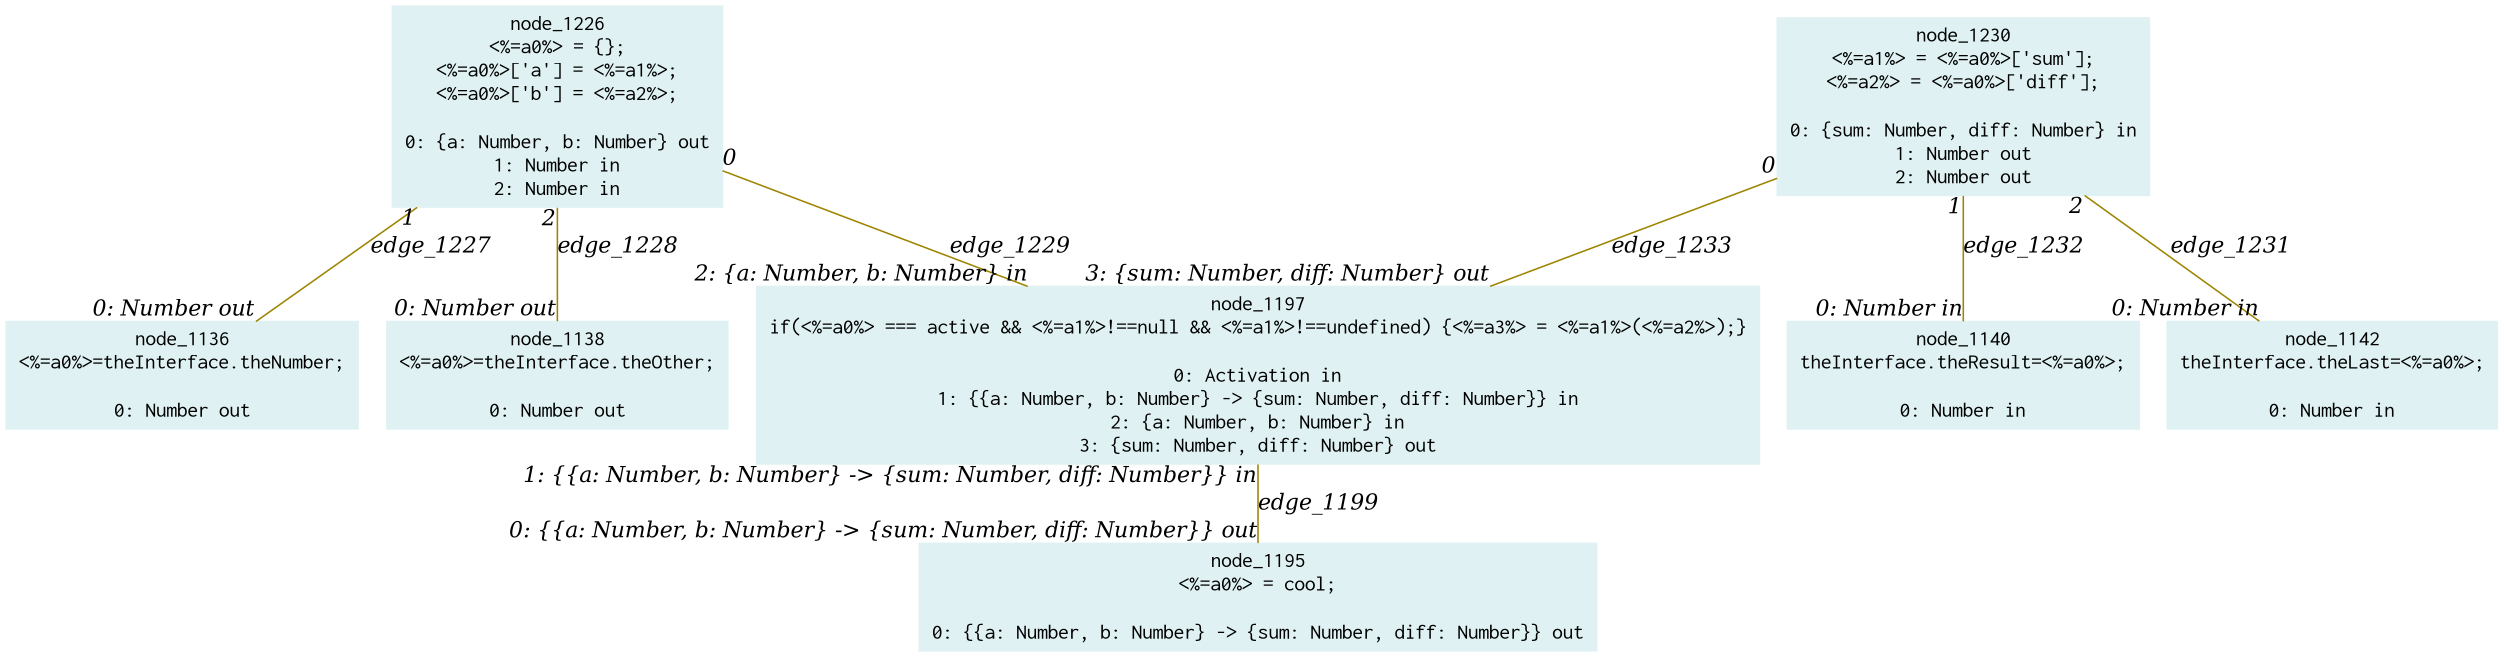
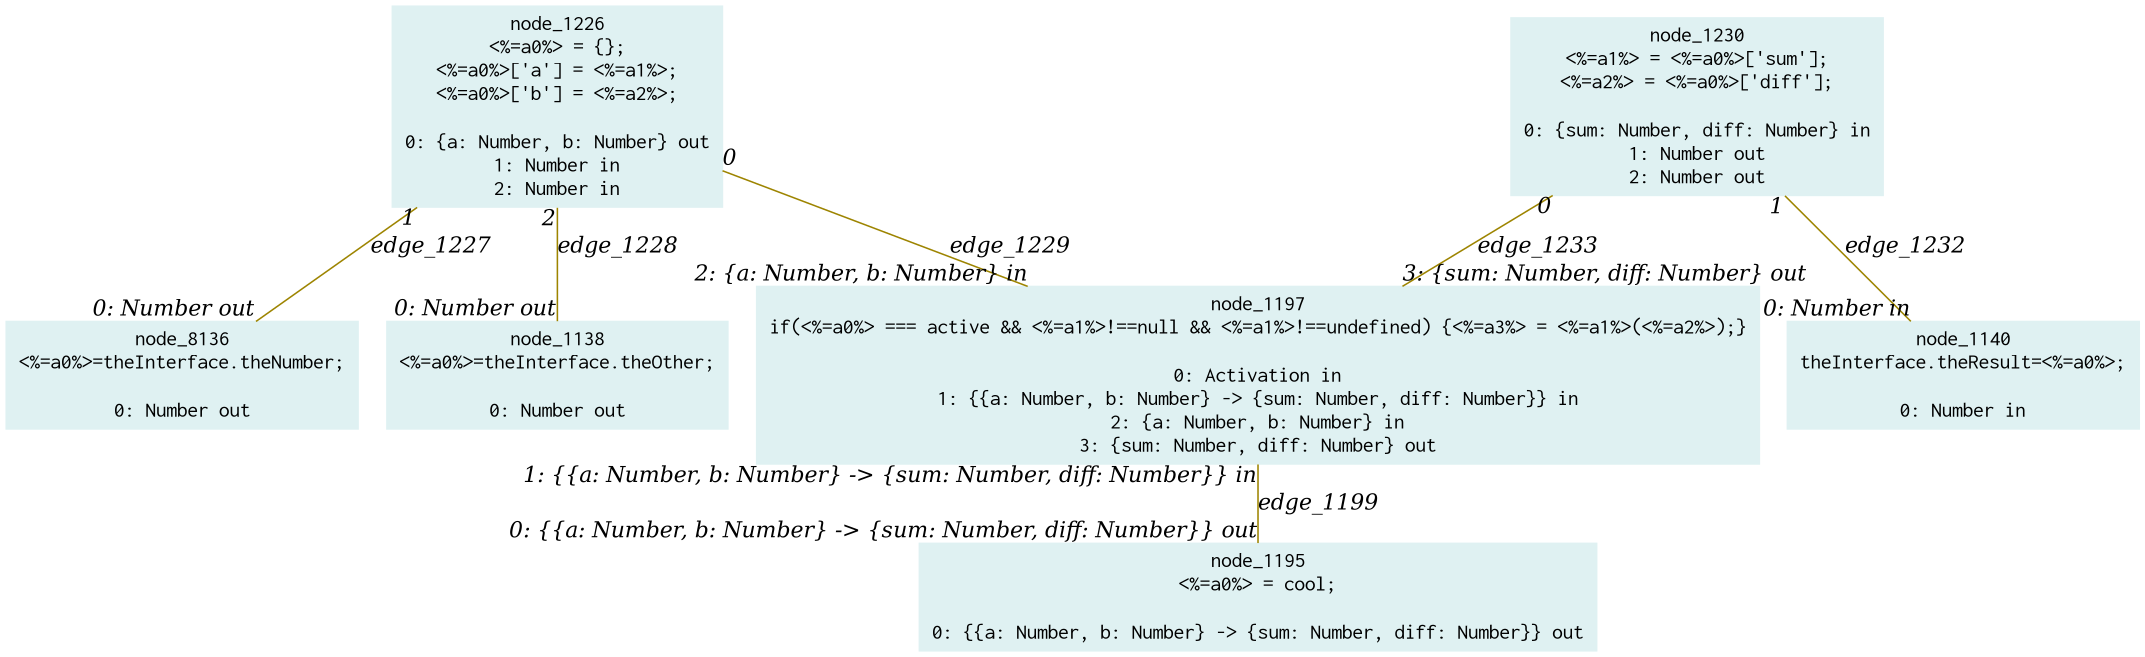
node "node_1136 <%=a0%>=theInterface.theNumber; 0: Number out": label "node_1136 <%=a0%>=theInterface.theNumber; 0: Number out" -> "node_8136 <%=a0%>=theInterface.theNumber; 0: Number out"
node "node_1142 theInterface.theLast=<%=a0%>; 0: Number in": removed
